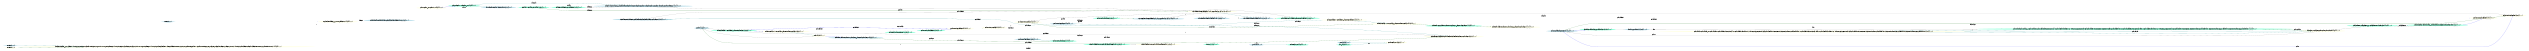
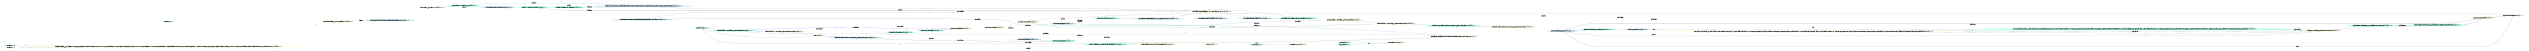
node "int count = 0@@@47@@@['1', '1', '0']": fillcolor aquamarine -> lightyellow
node "Assert.assertEquals(1,count)@@@51@@@['1', '1', '0']": fillcolor aquamarine -> lightyellow
